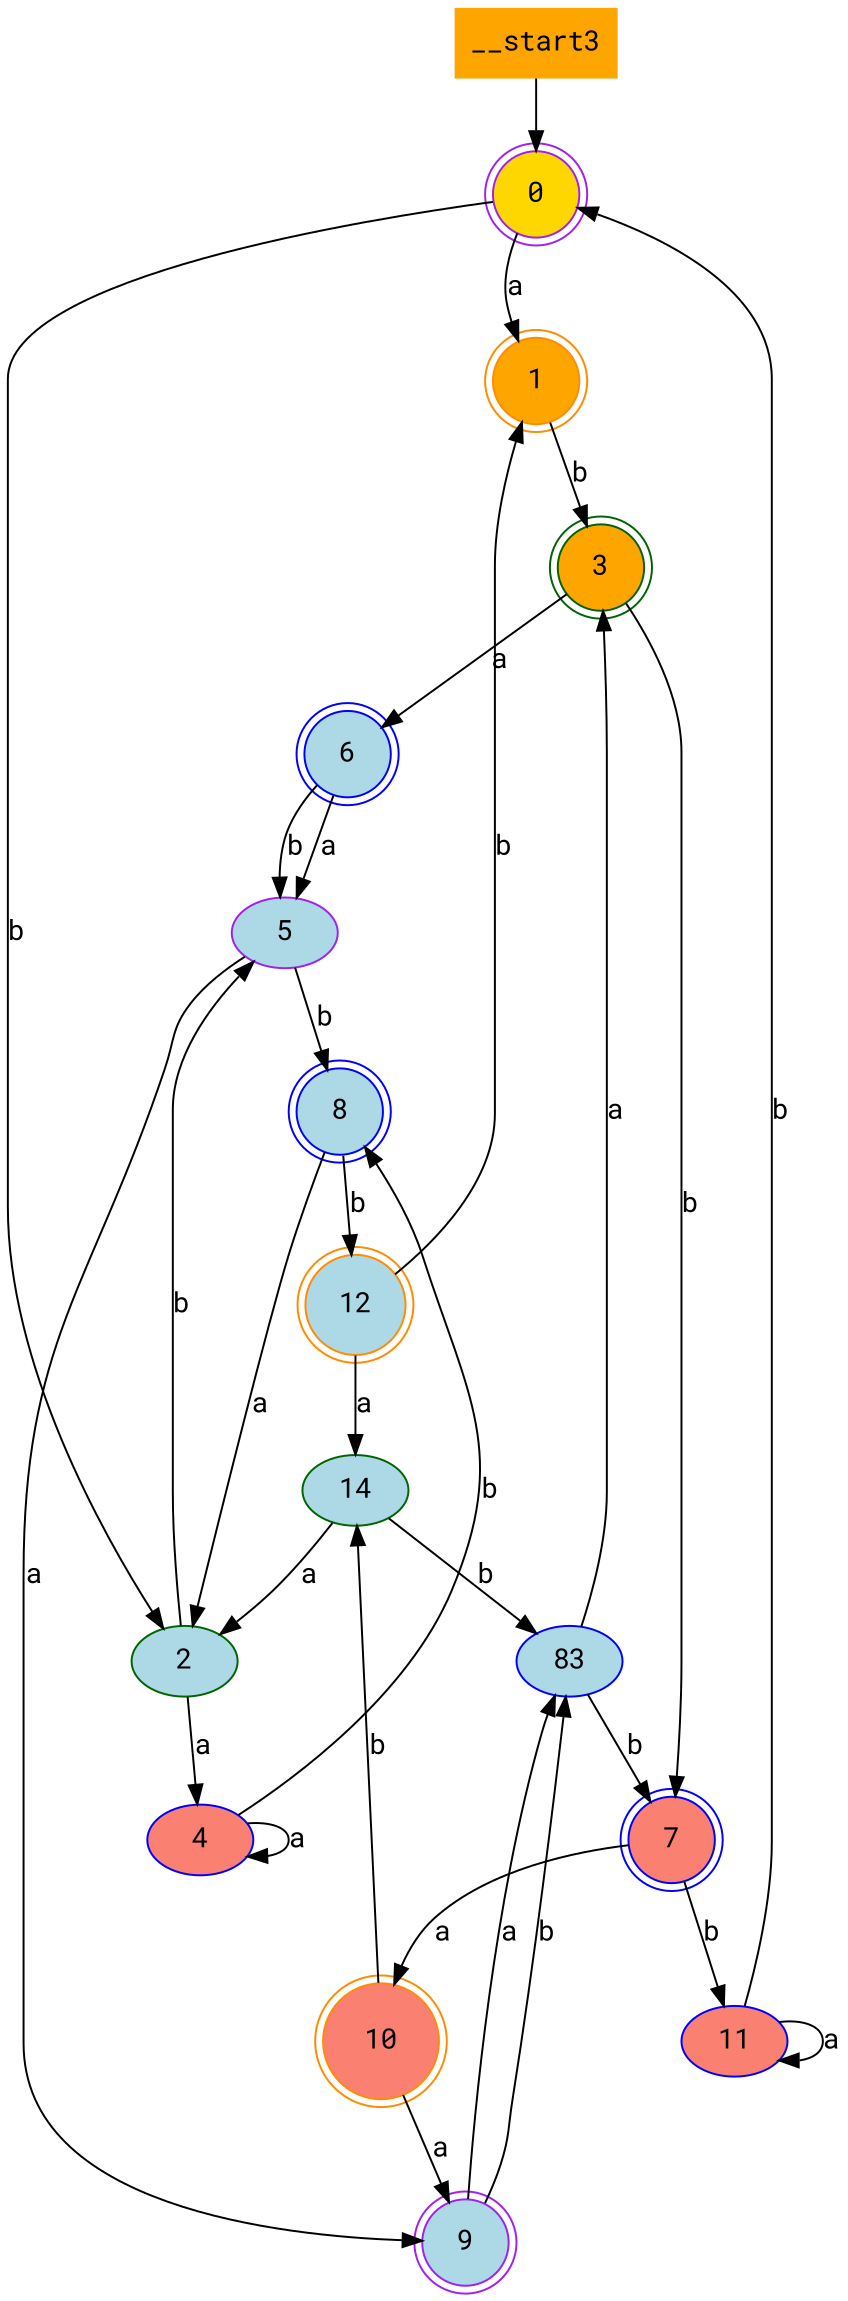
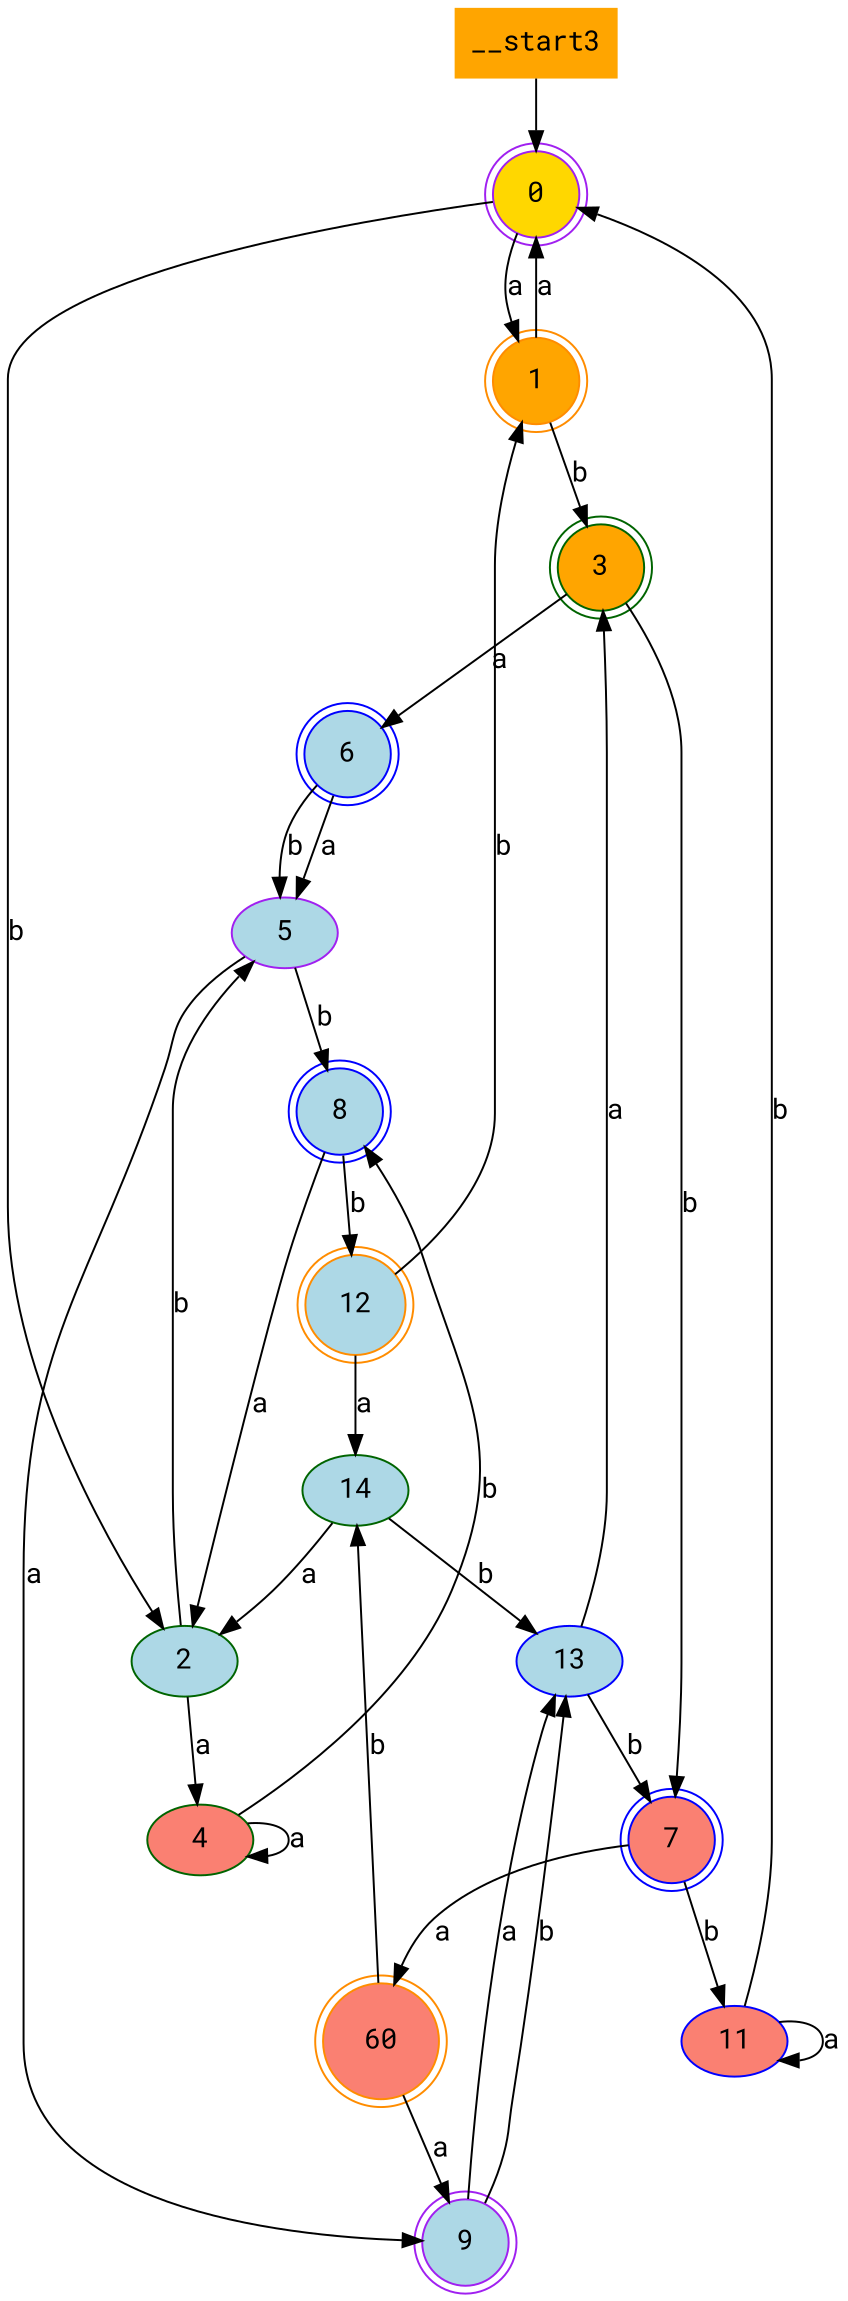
edge "1" -> "0": added, label "a"
node "83": label "83" -> "13"
node "4": color blue -> darkgreen
node "10": label "10" -> "60"
